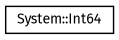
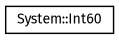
node "System::Int64": label "System::Int64" -> "System::Int60"
